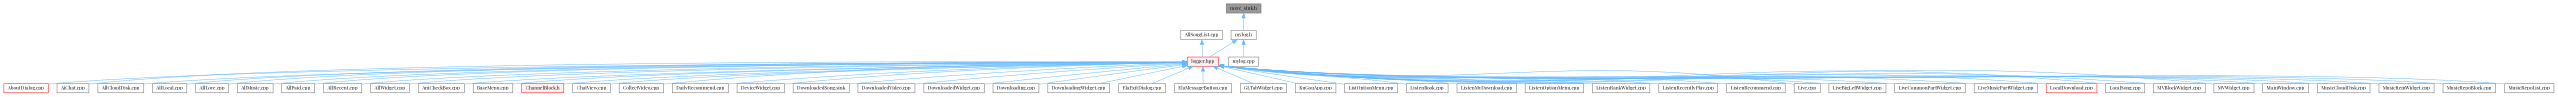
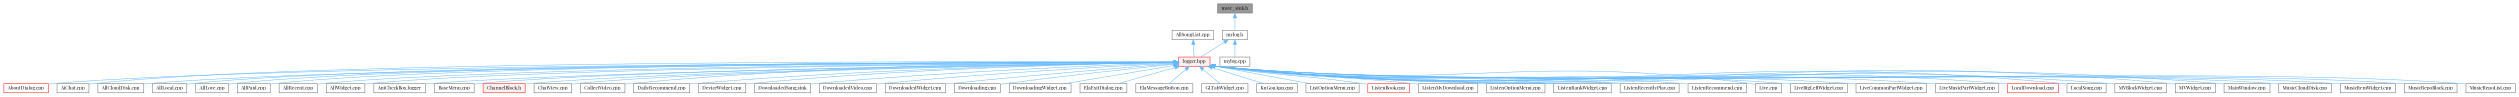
node "AllMusic.cpp": removed
node "AniCheckBox.cpp": label "AniCheckBox.cpp" -> "AniCheckBox.logger"
node "ListenBook.cpp": color grey40 -> red
